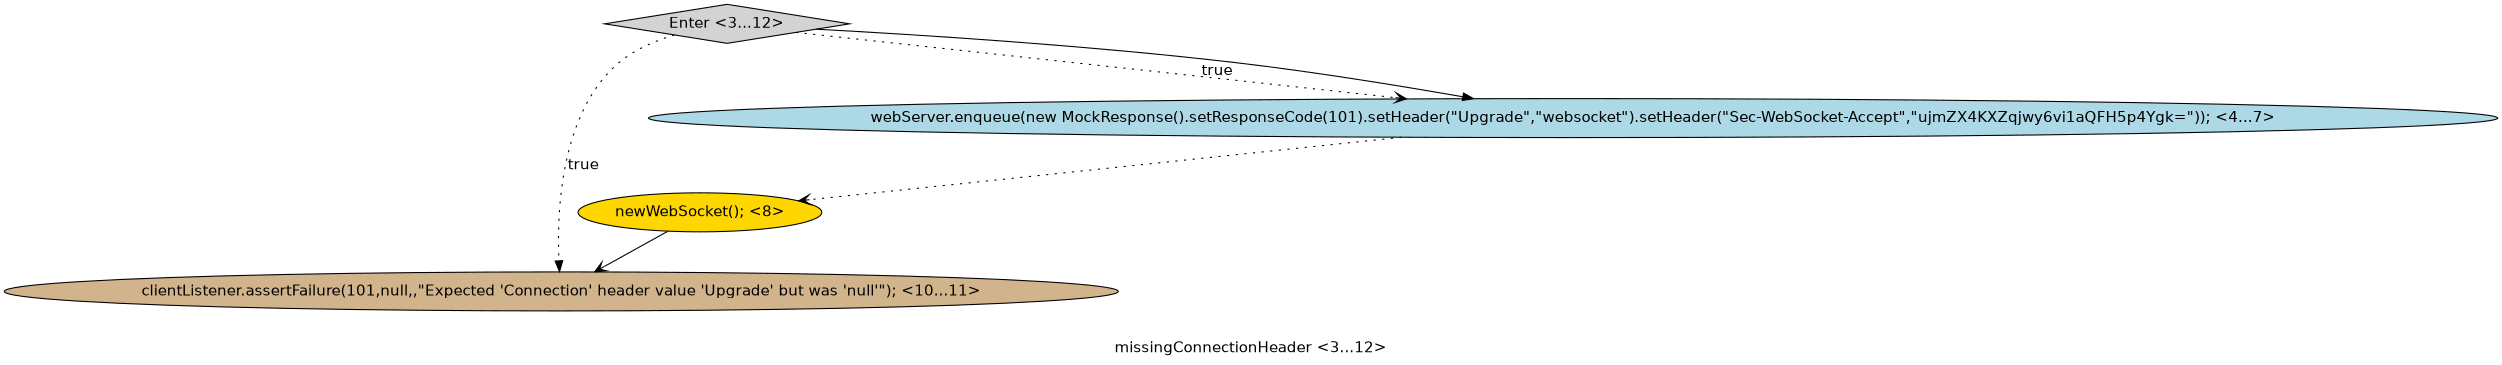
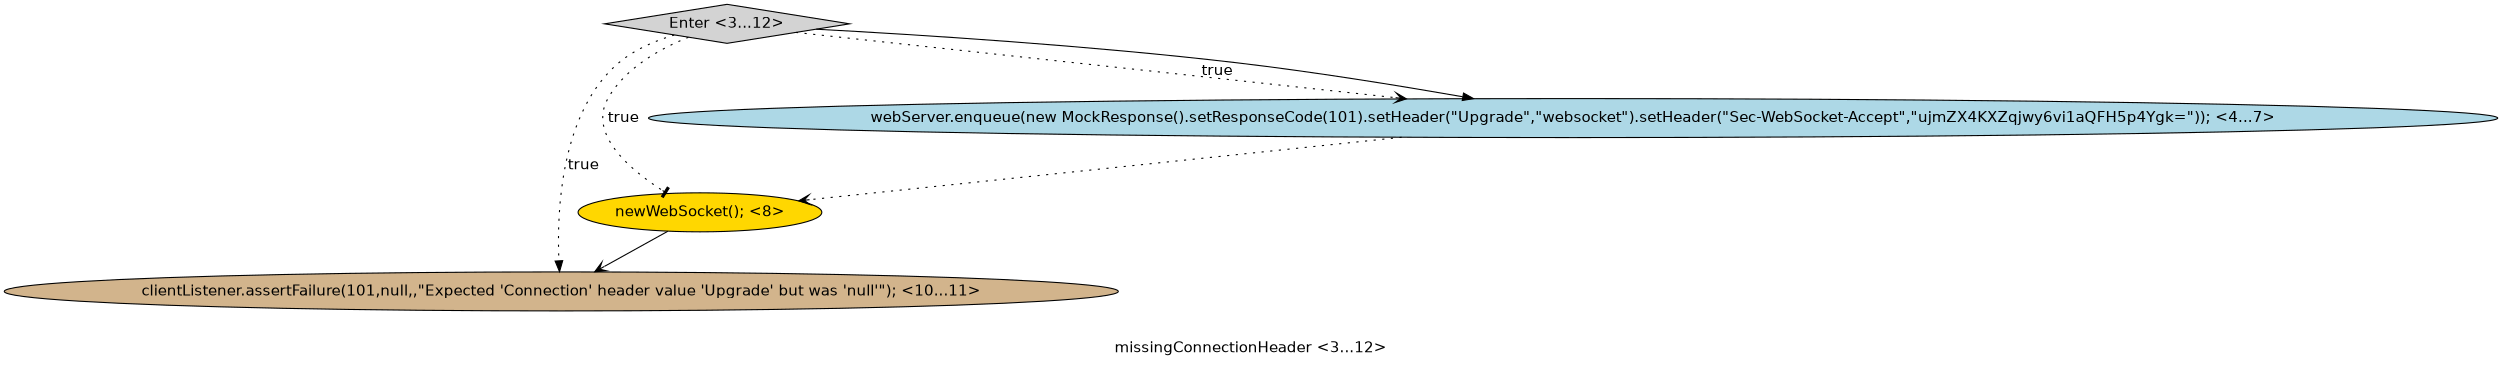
edge "Enter <3...12>" -> "newWebSocket(); <8>": added, label "true"
